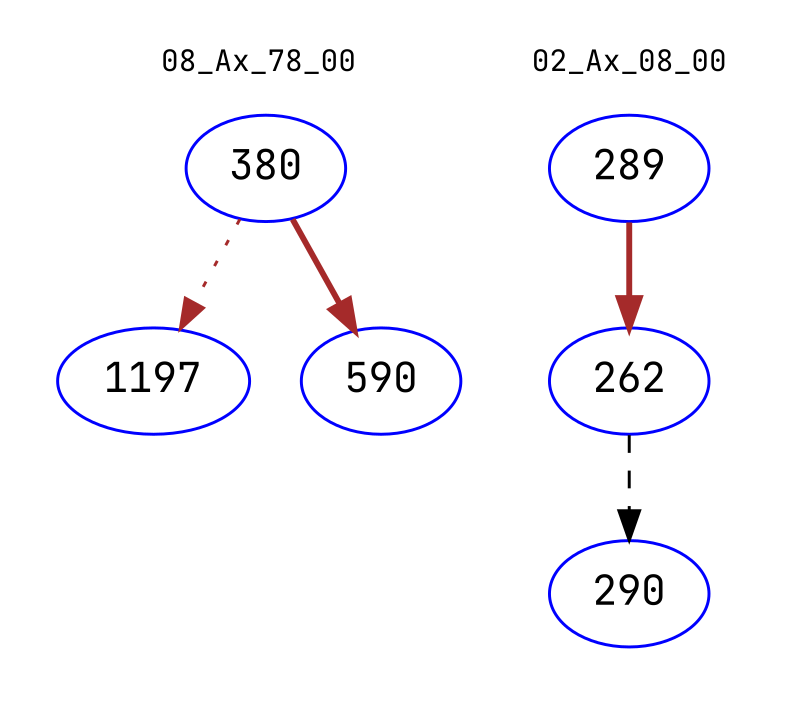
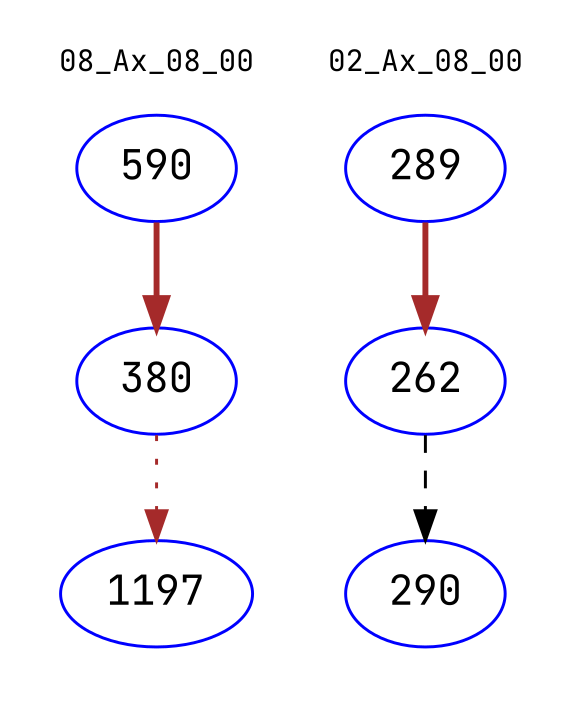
cluster "08_Ax_78_00": label "08_Ax_78_00" -> "08_Ax_08_00"
edge "380" -> "590": reversed
